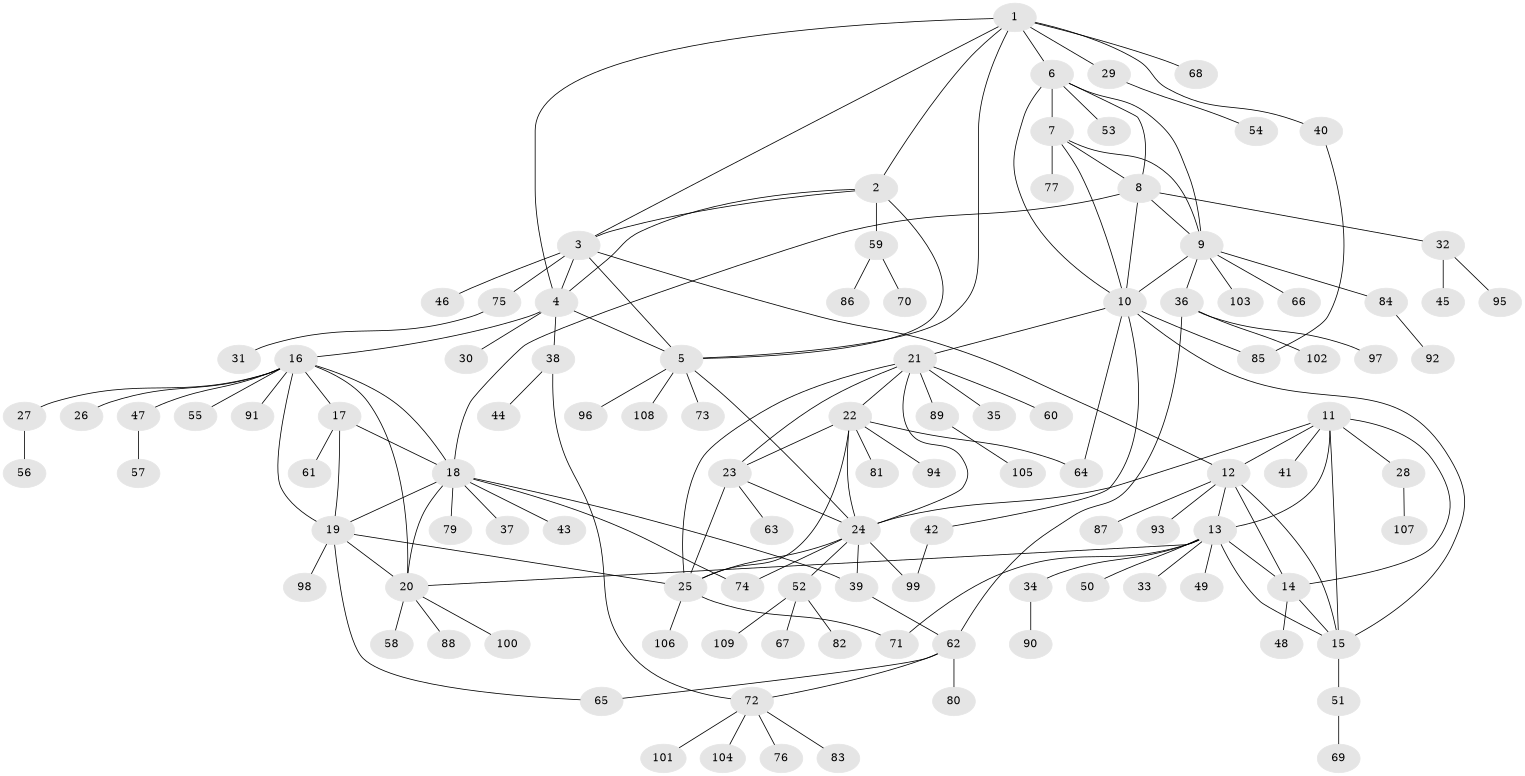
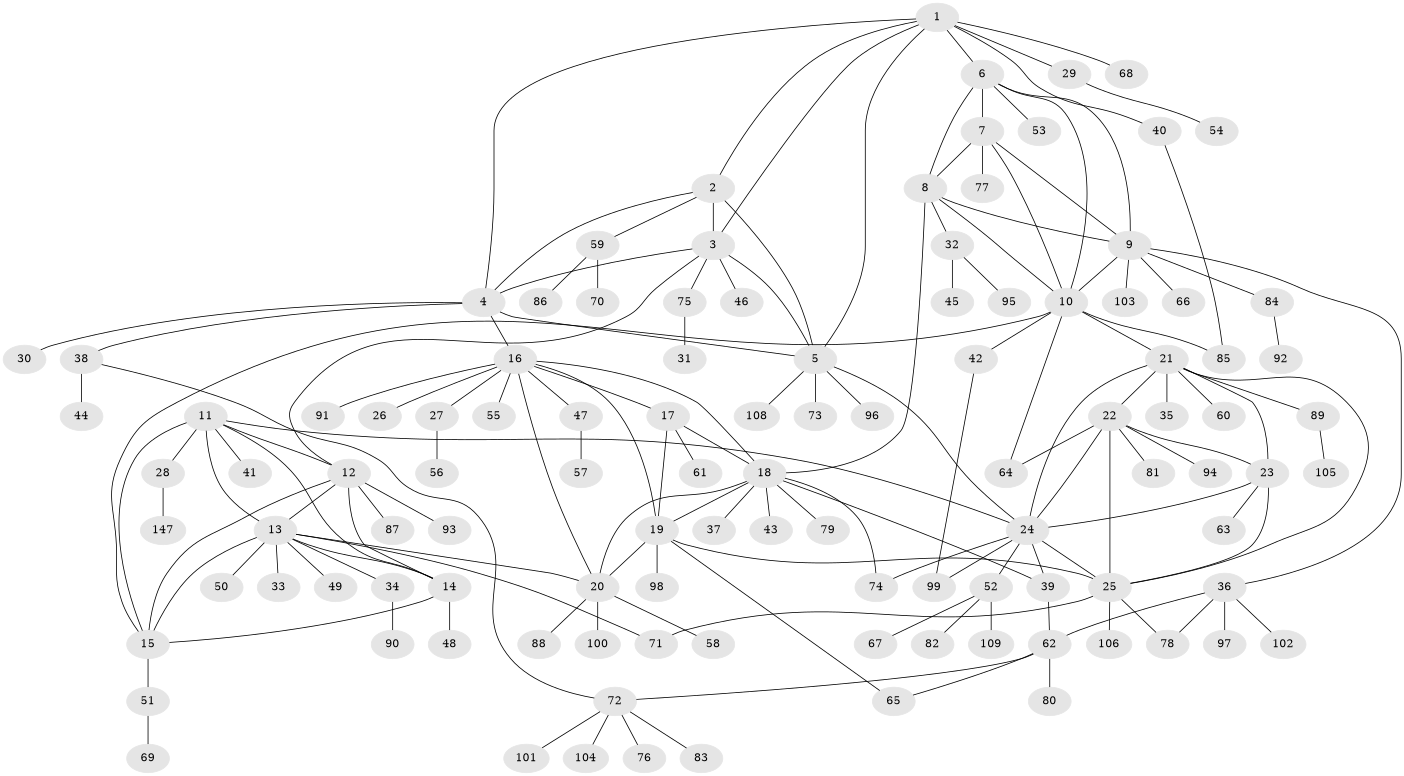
node "107": label "107" -> "147"
node "78": added
